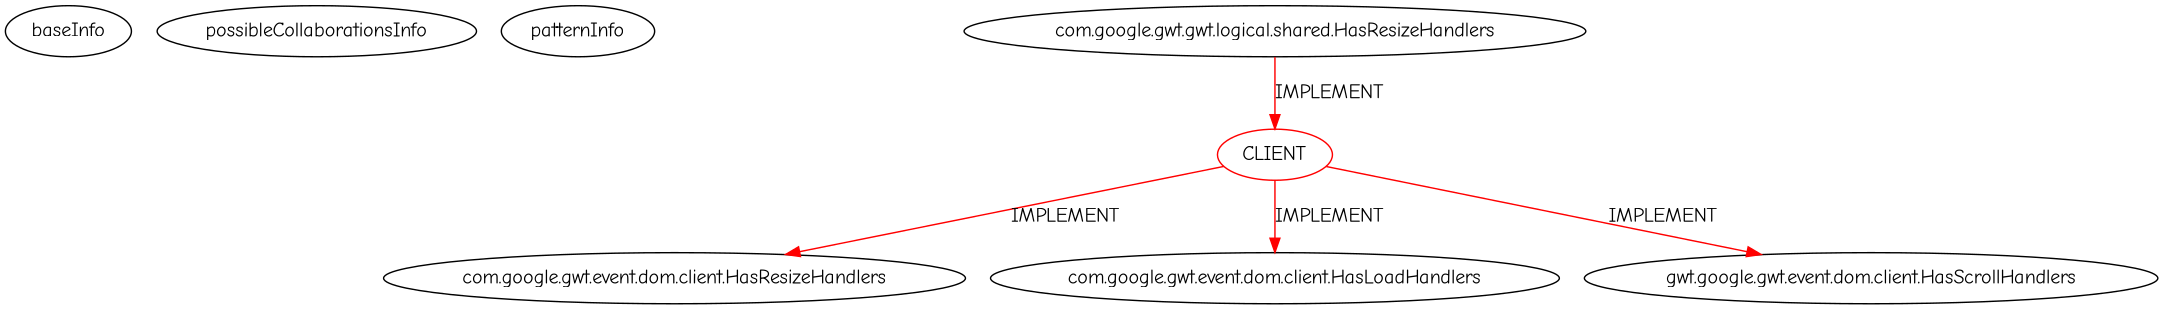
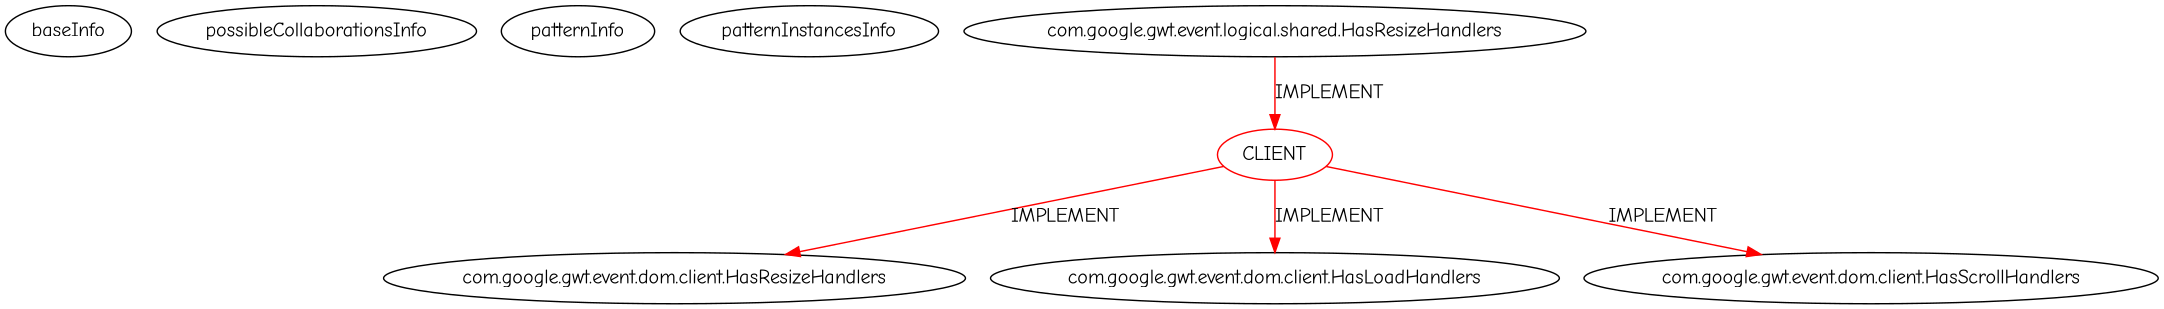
node "patternInstancesInfo": added
node "com.google.gwt.gwt.logical.shared.HasResizeHandlers": label "com.google.gwt.gwt.logical.shared.HasResizeHandlers" -> "com.google.gwt.event.logical.shared.HasResizeHandlers"
node "gwt.google.gwt.event.dom.client.HasScrollHandlers": label "gwt.google.gwt.event.dom.client.HasScrollHandlers" -> "com.google.gwt.event.dom.client.HasScrollHandlers"
